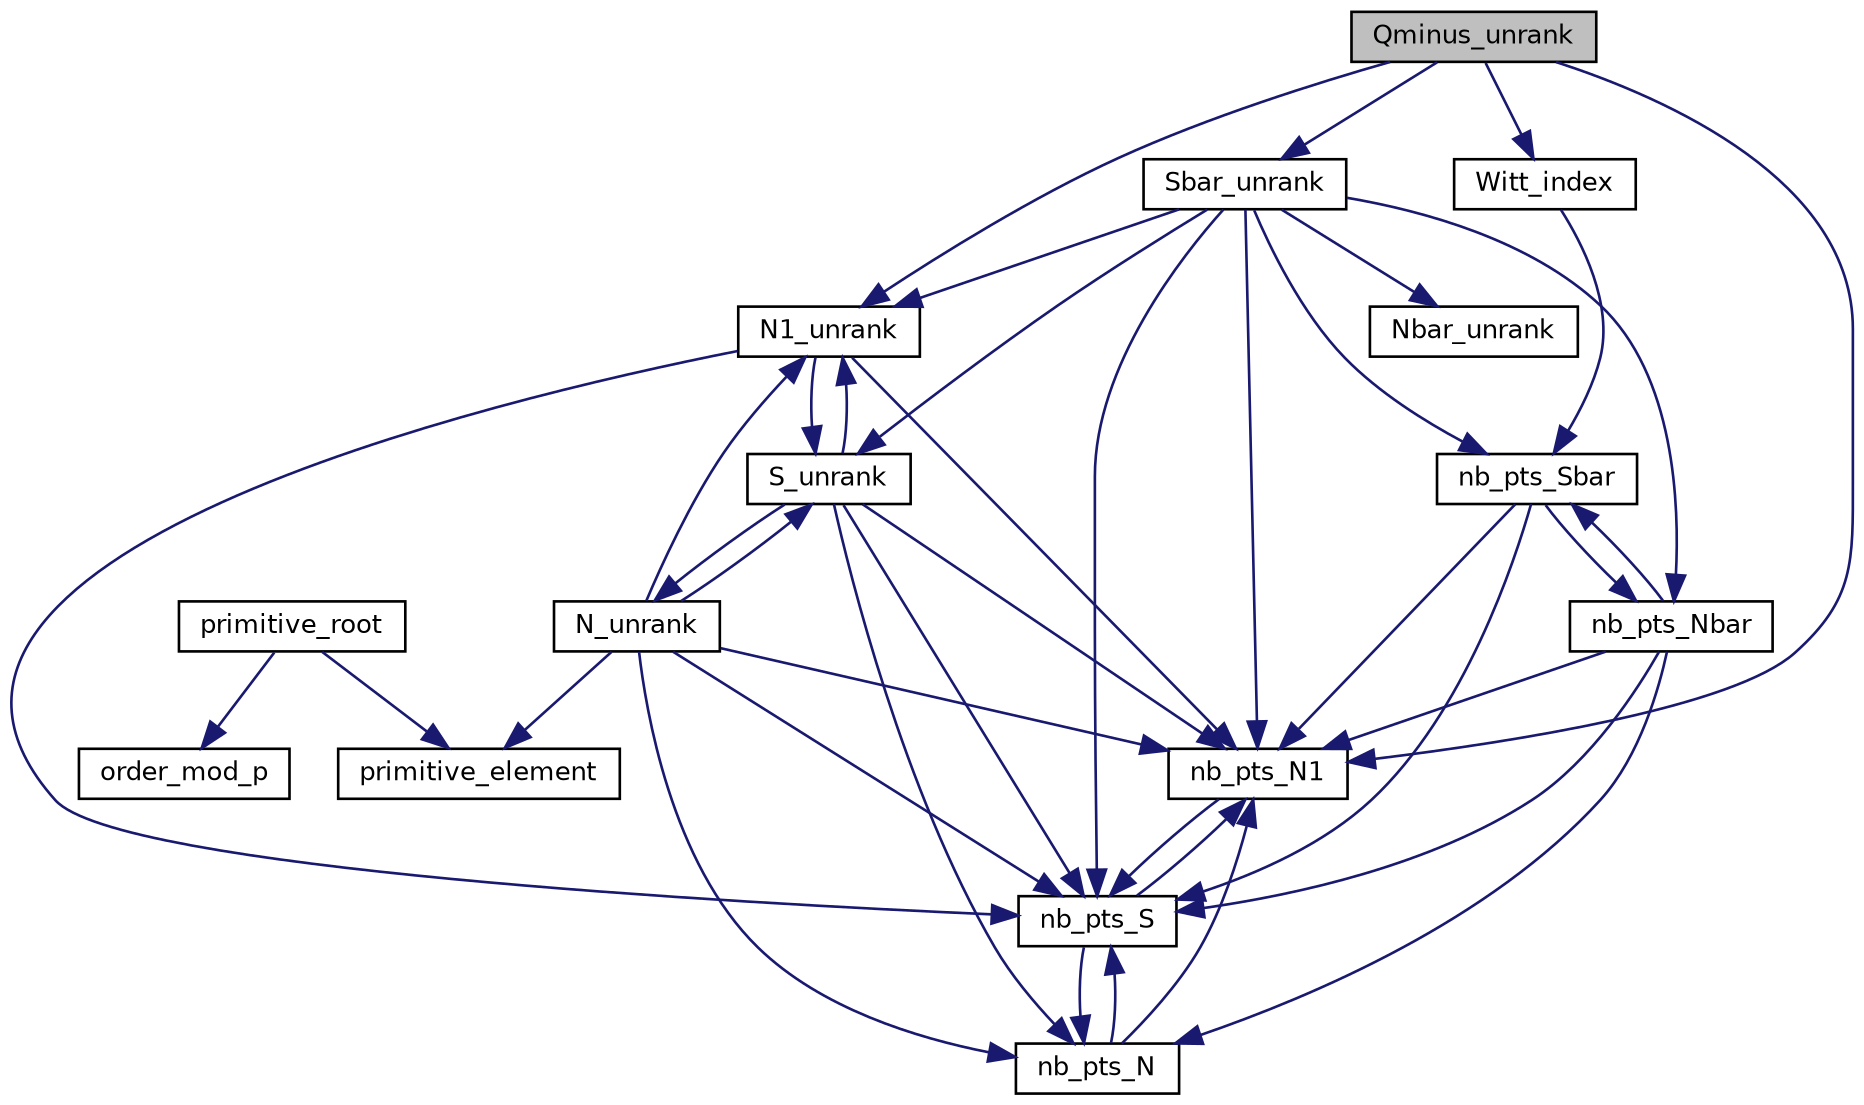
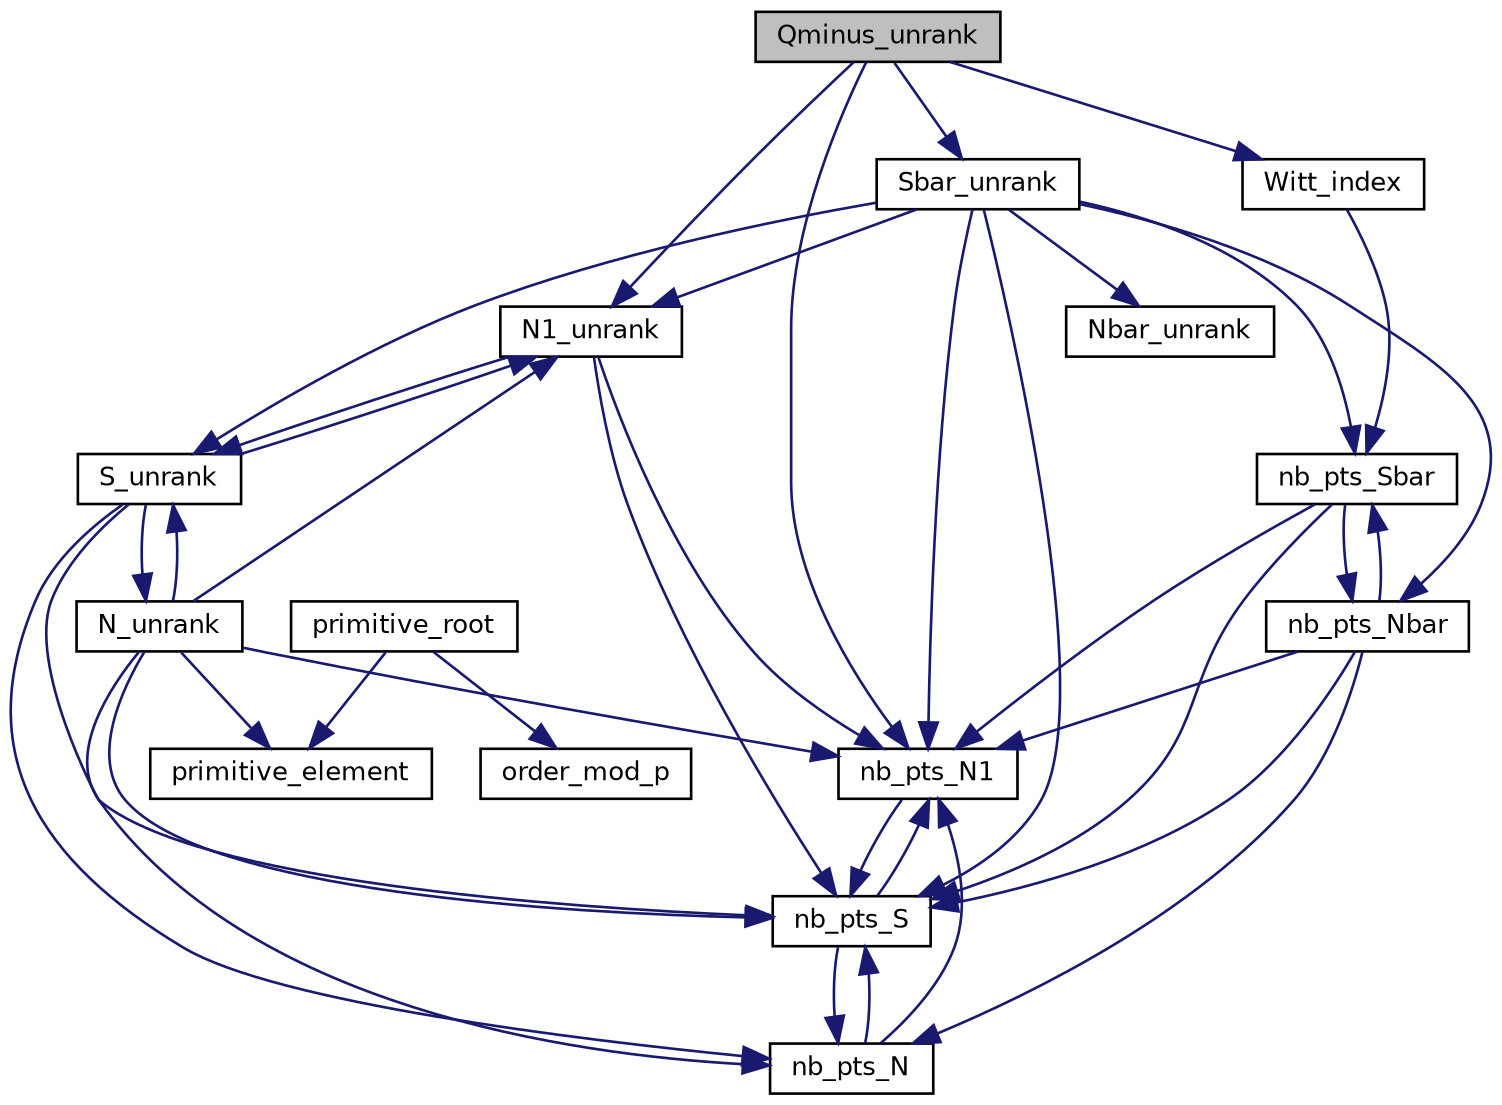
edge "S_unrank" -> "nb_pts_N1": removed
